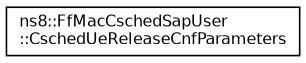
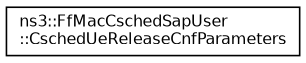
node "ns8::FfMacCschedSapUser ::CschedUeReleaseCnfParameters": label "ns8::FfMacCschedSapUser ::CschedUeReleaseCnfParameters" -> "ns3::FfMacCschedSapUser ::CschedUeReleaseCnfParameters"
